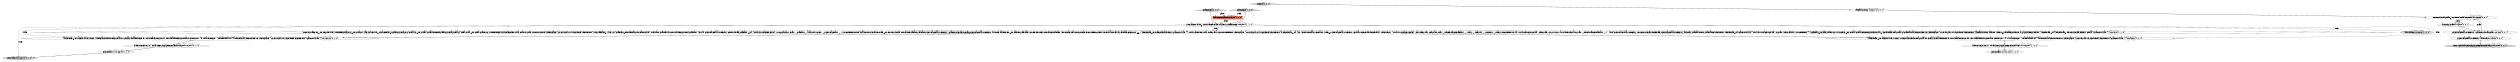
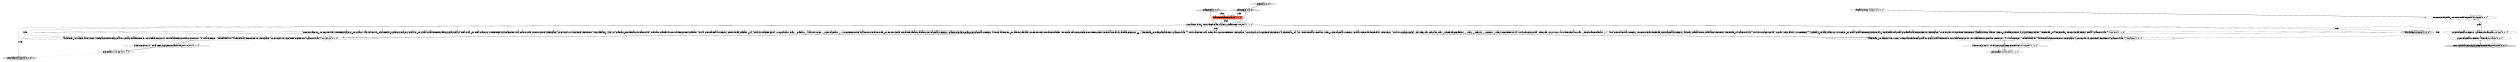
edge "performOk['0', '0', '1']" -> "saveHandlerSettings()@@@3@@@['0', '0', '1']": now "performOk['0', '0', '1']" -> "createContents['1', '0', '0']"
node "saveSettings(profile)@@@6@@@['0', '0', '1']": removed
edge "performDefaults()@@@105@@@['0', '1', '0']" -> "return divider@@@106@@@['0', '1', '0']": style bold -> dotted
